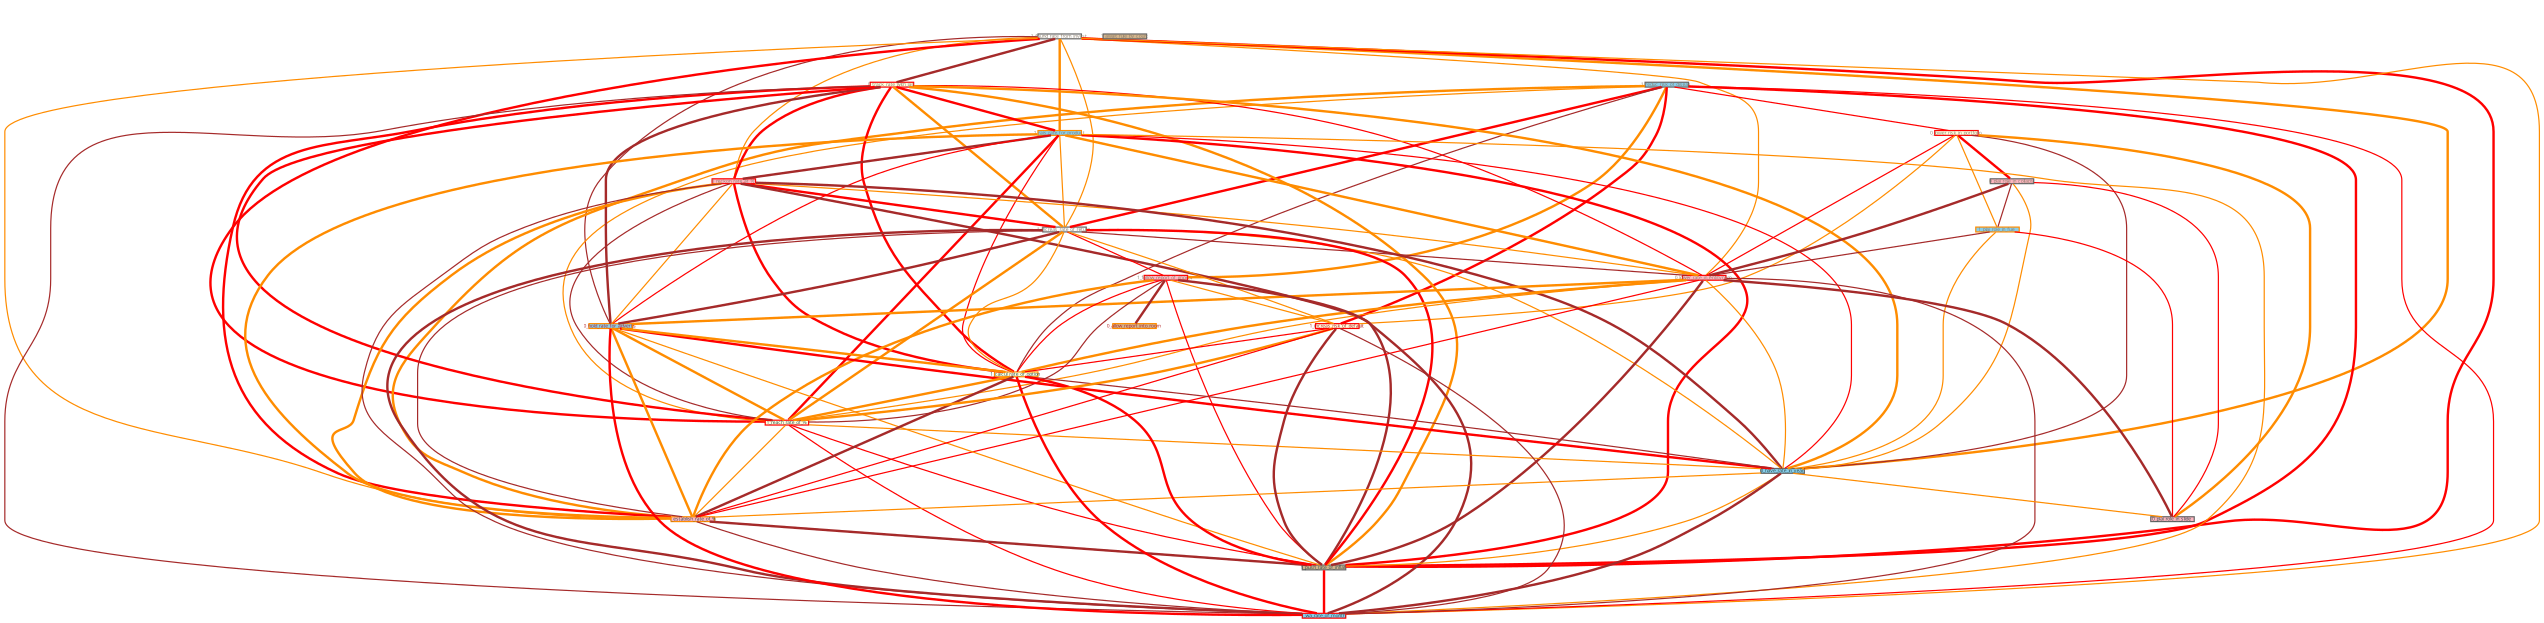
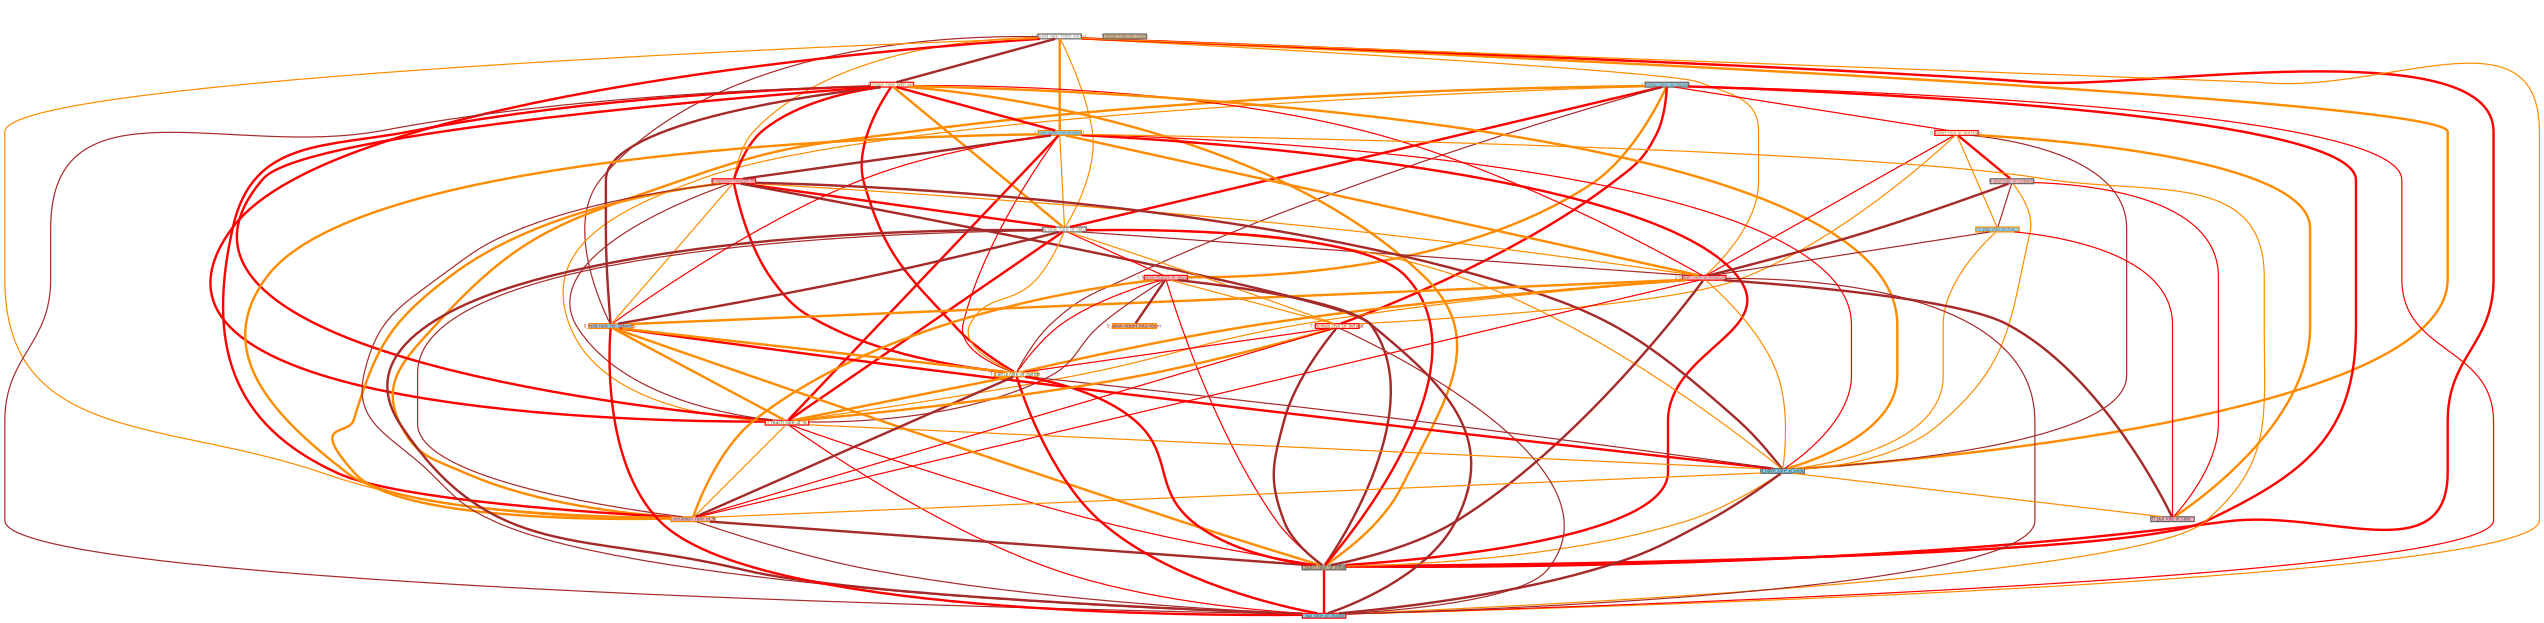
edge "1_increas_rate_of_return" -- "1_reach_rate_of_%": color darkorange -> red
edge "0_hold_rate_for_advertis" -- "1_establish_rate_of_%": removed
edge "0_hold_rate_for_advertis" -- "1_push_rate_of_inflat": style solid -> bold
